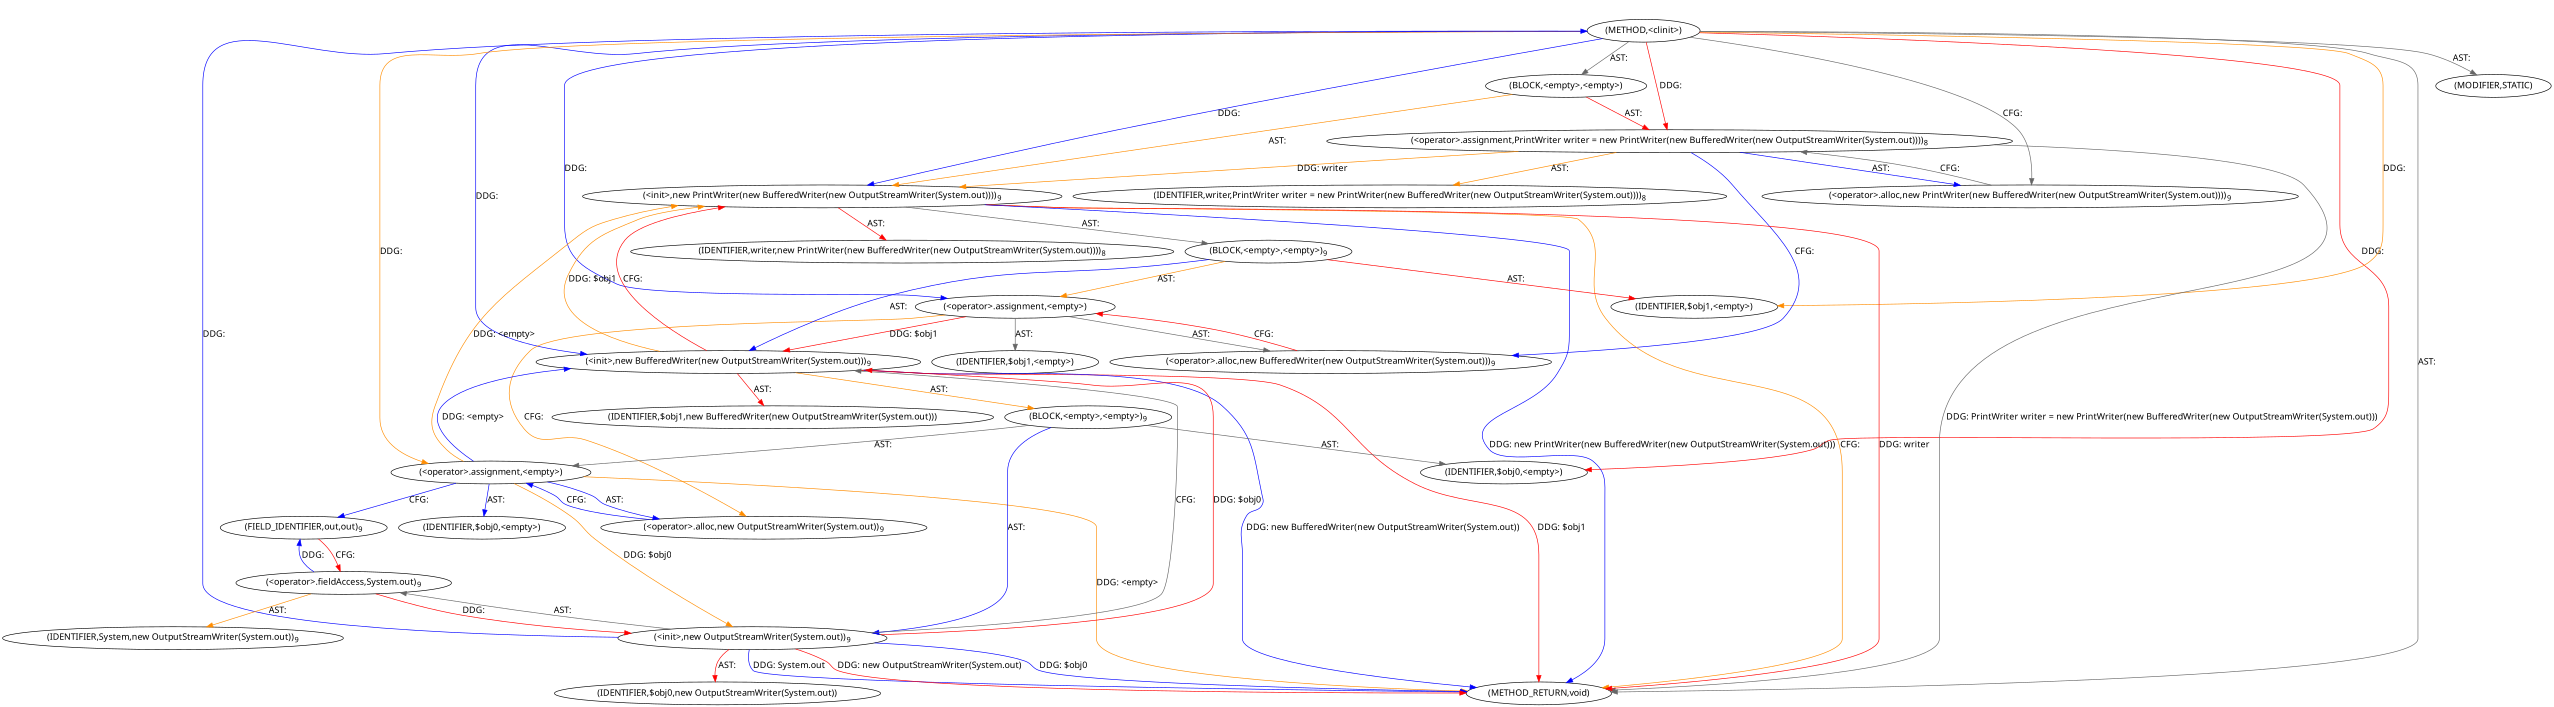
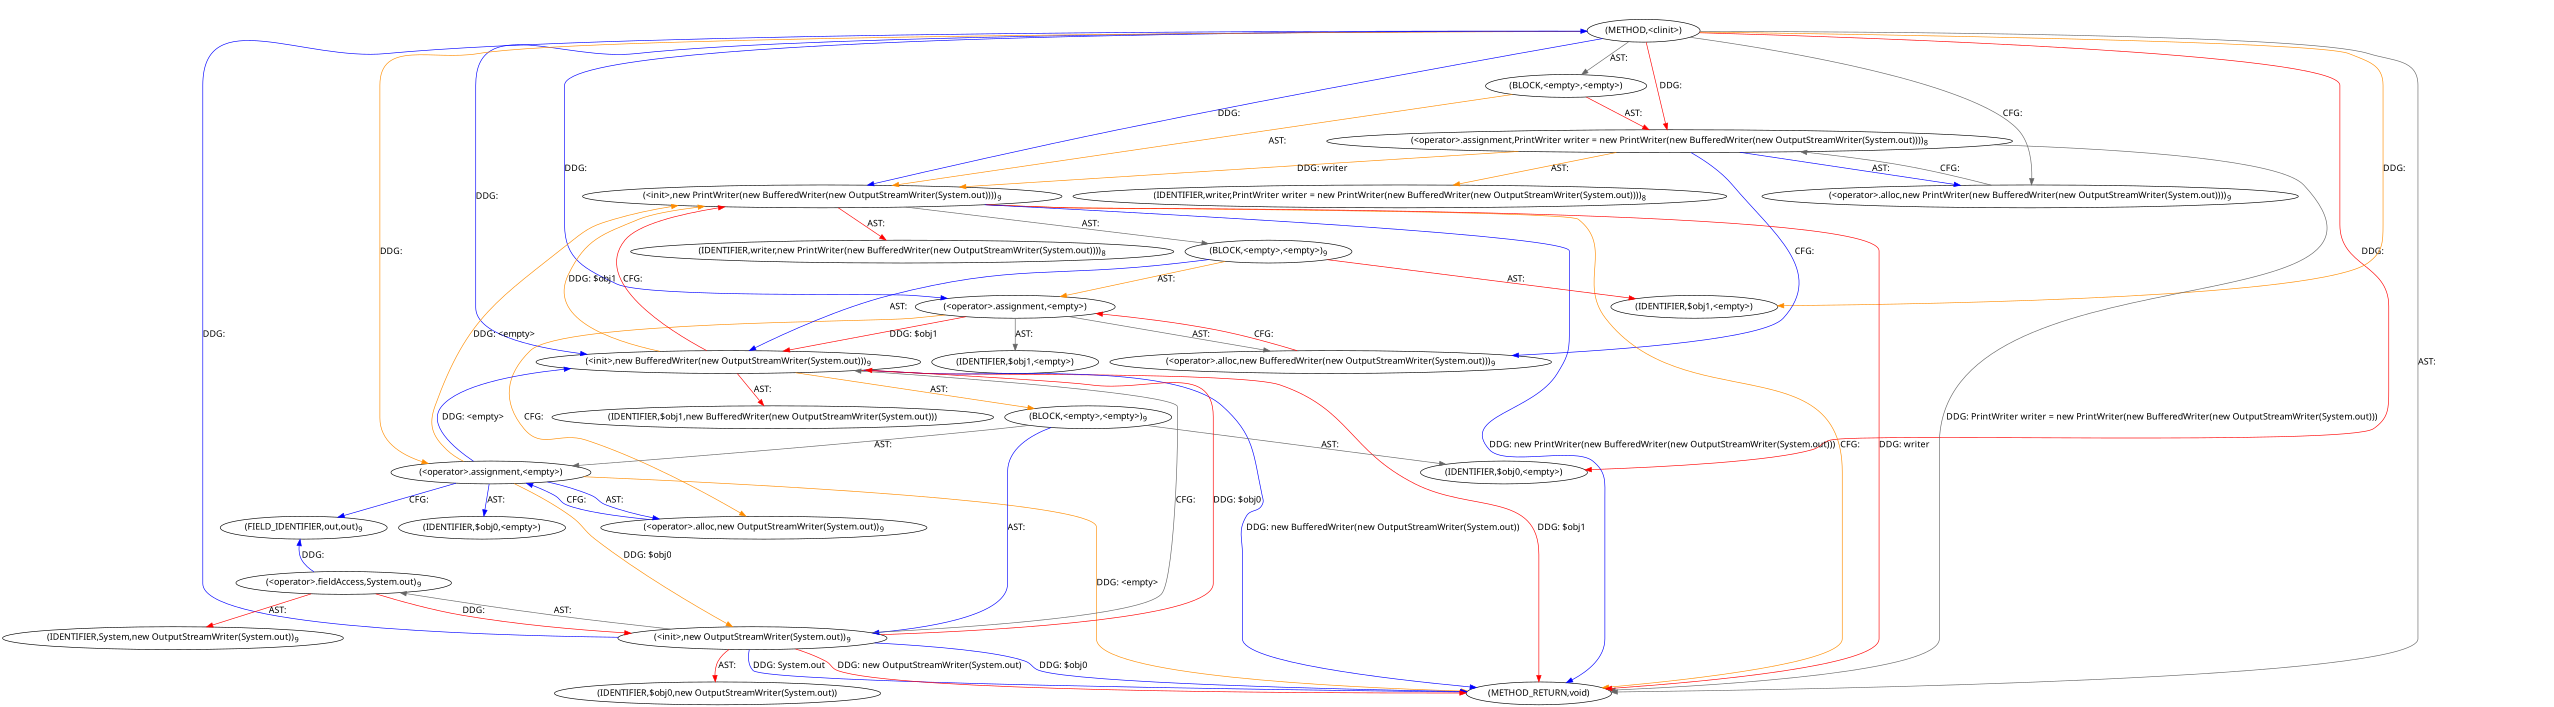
node "(MODIFIER,STATIC)": removed
edge "(FIELD_IDENTIFIER,out,out)" -> "(<operator>.fieldAccess,System.out)": removed, label "CFG:"
edge "(<operator>.fieldAccess,System.out)" -> "(IDENTIFIER,System,new OutputStreamWriter(System.out))": color darkorange -> red
